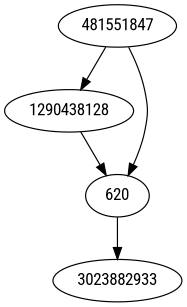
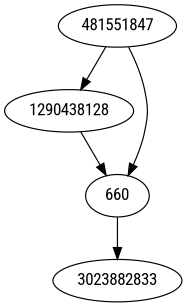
node "620": label "620" -> "660"
node "3023882933": label "3023882933" -> "3023882833"
